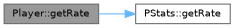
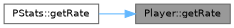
edge "Player::getRate" -> "PStats::getRate": reversed
